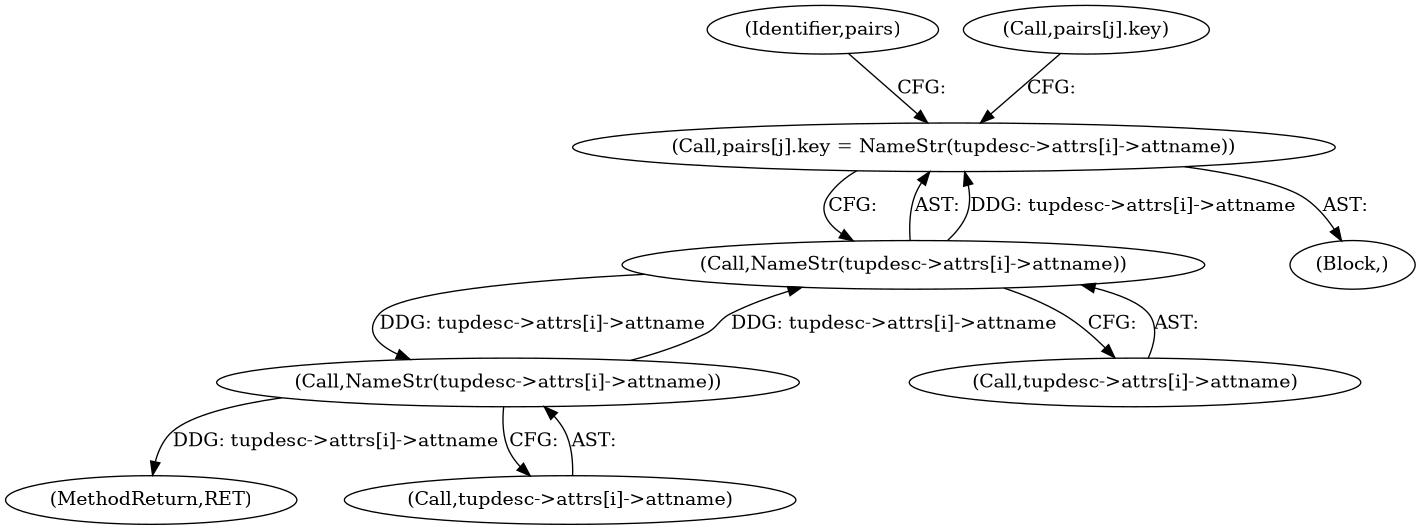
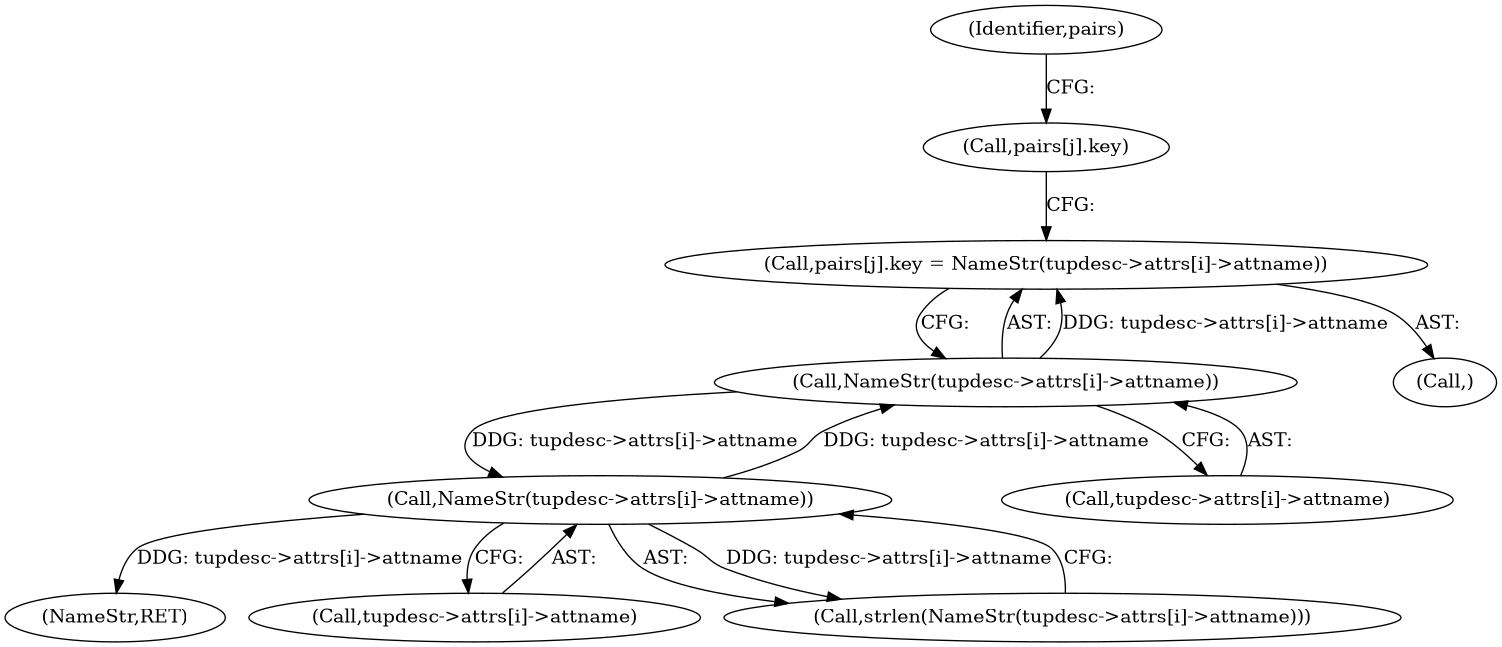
edge "(Identifier,pairs)" -> "(Call,pairs[j].key = NameStr(tupdesc->attrs[i]->attname))": now "(Identifier,pairs)" -> "(Call,pairs[j].key)"
node "(Block,)": label "(Block,)" -> "(Call,)"
node "(MethodReturn,RET)": label "(MethodReturn,RET)" -> "(NameStr,RET)"
node "(Call,strlen(NameStr(tupdesc->attrs[i]->attname)))": added
